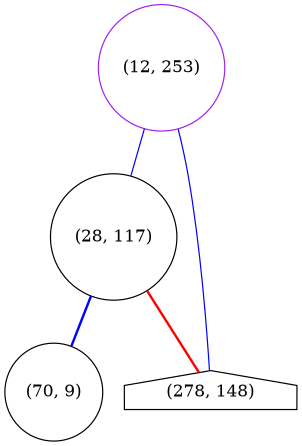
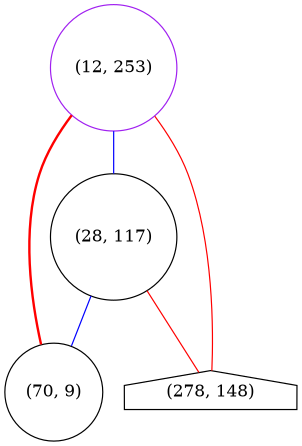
edge "(12, 253)" -- "(70, 9)": added
edge "(12, 253)" -- "(278, 148)": color blue -> red
edge "(28, 117)" -- "(70, 9)": style bold -> solid
edge "(28, 117)" -- "(278, 148)": style bold -> solid
